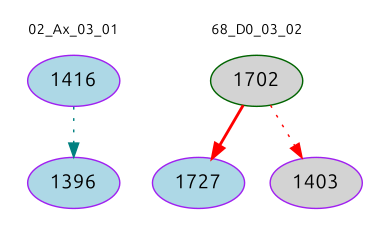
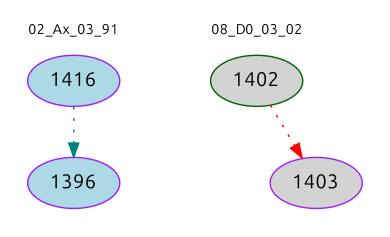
cluster "02_Ax_03_01": label "02_Ax_03_01" -> "02_Ax_03_91"
cluster "68_D0_03_02": label "68_D0_03_02" -> "08_D0_03_02"
node "1702": label "1702" -> "1402"
node "1727": removed
